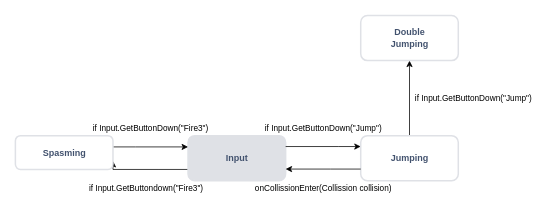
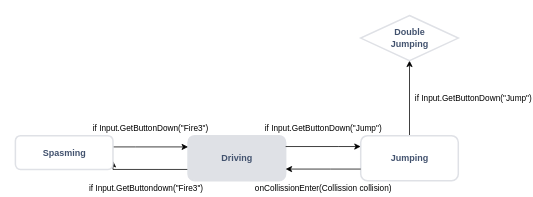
node "Double Jumping": shape rounded rectangle -> diamond
node "Input": label "Input" -> "Driving"
